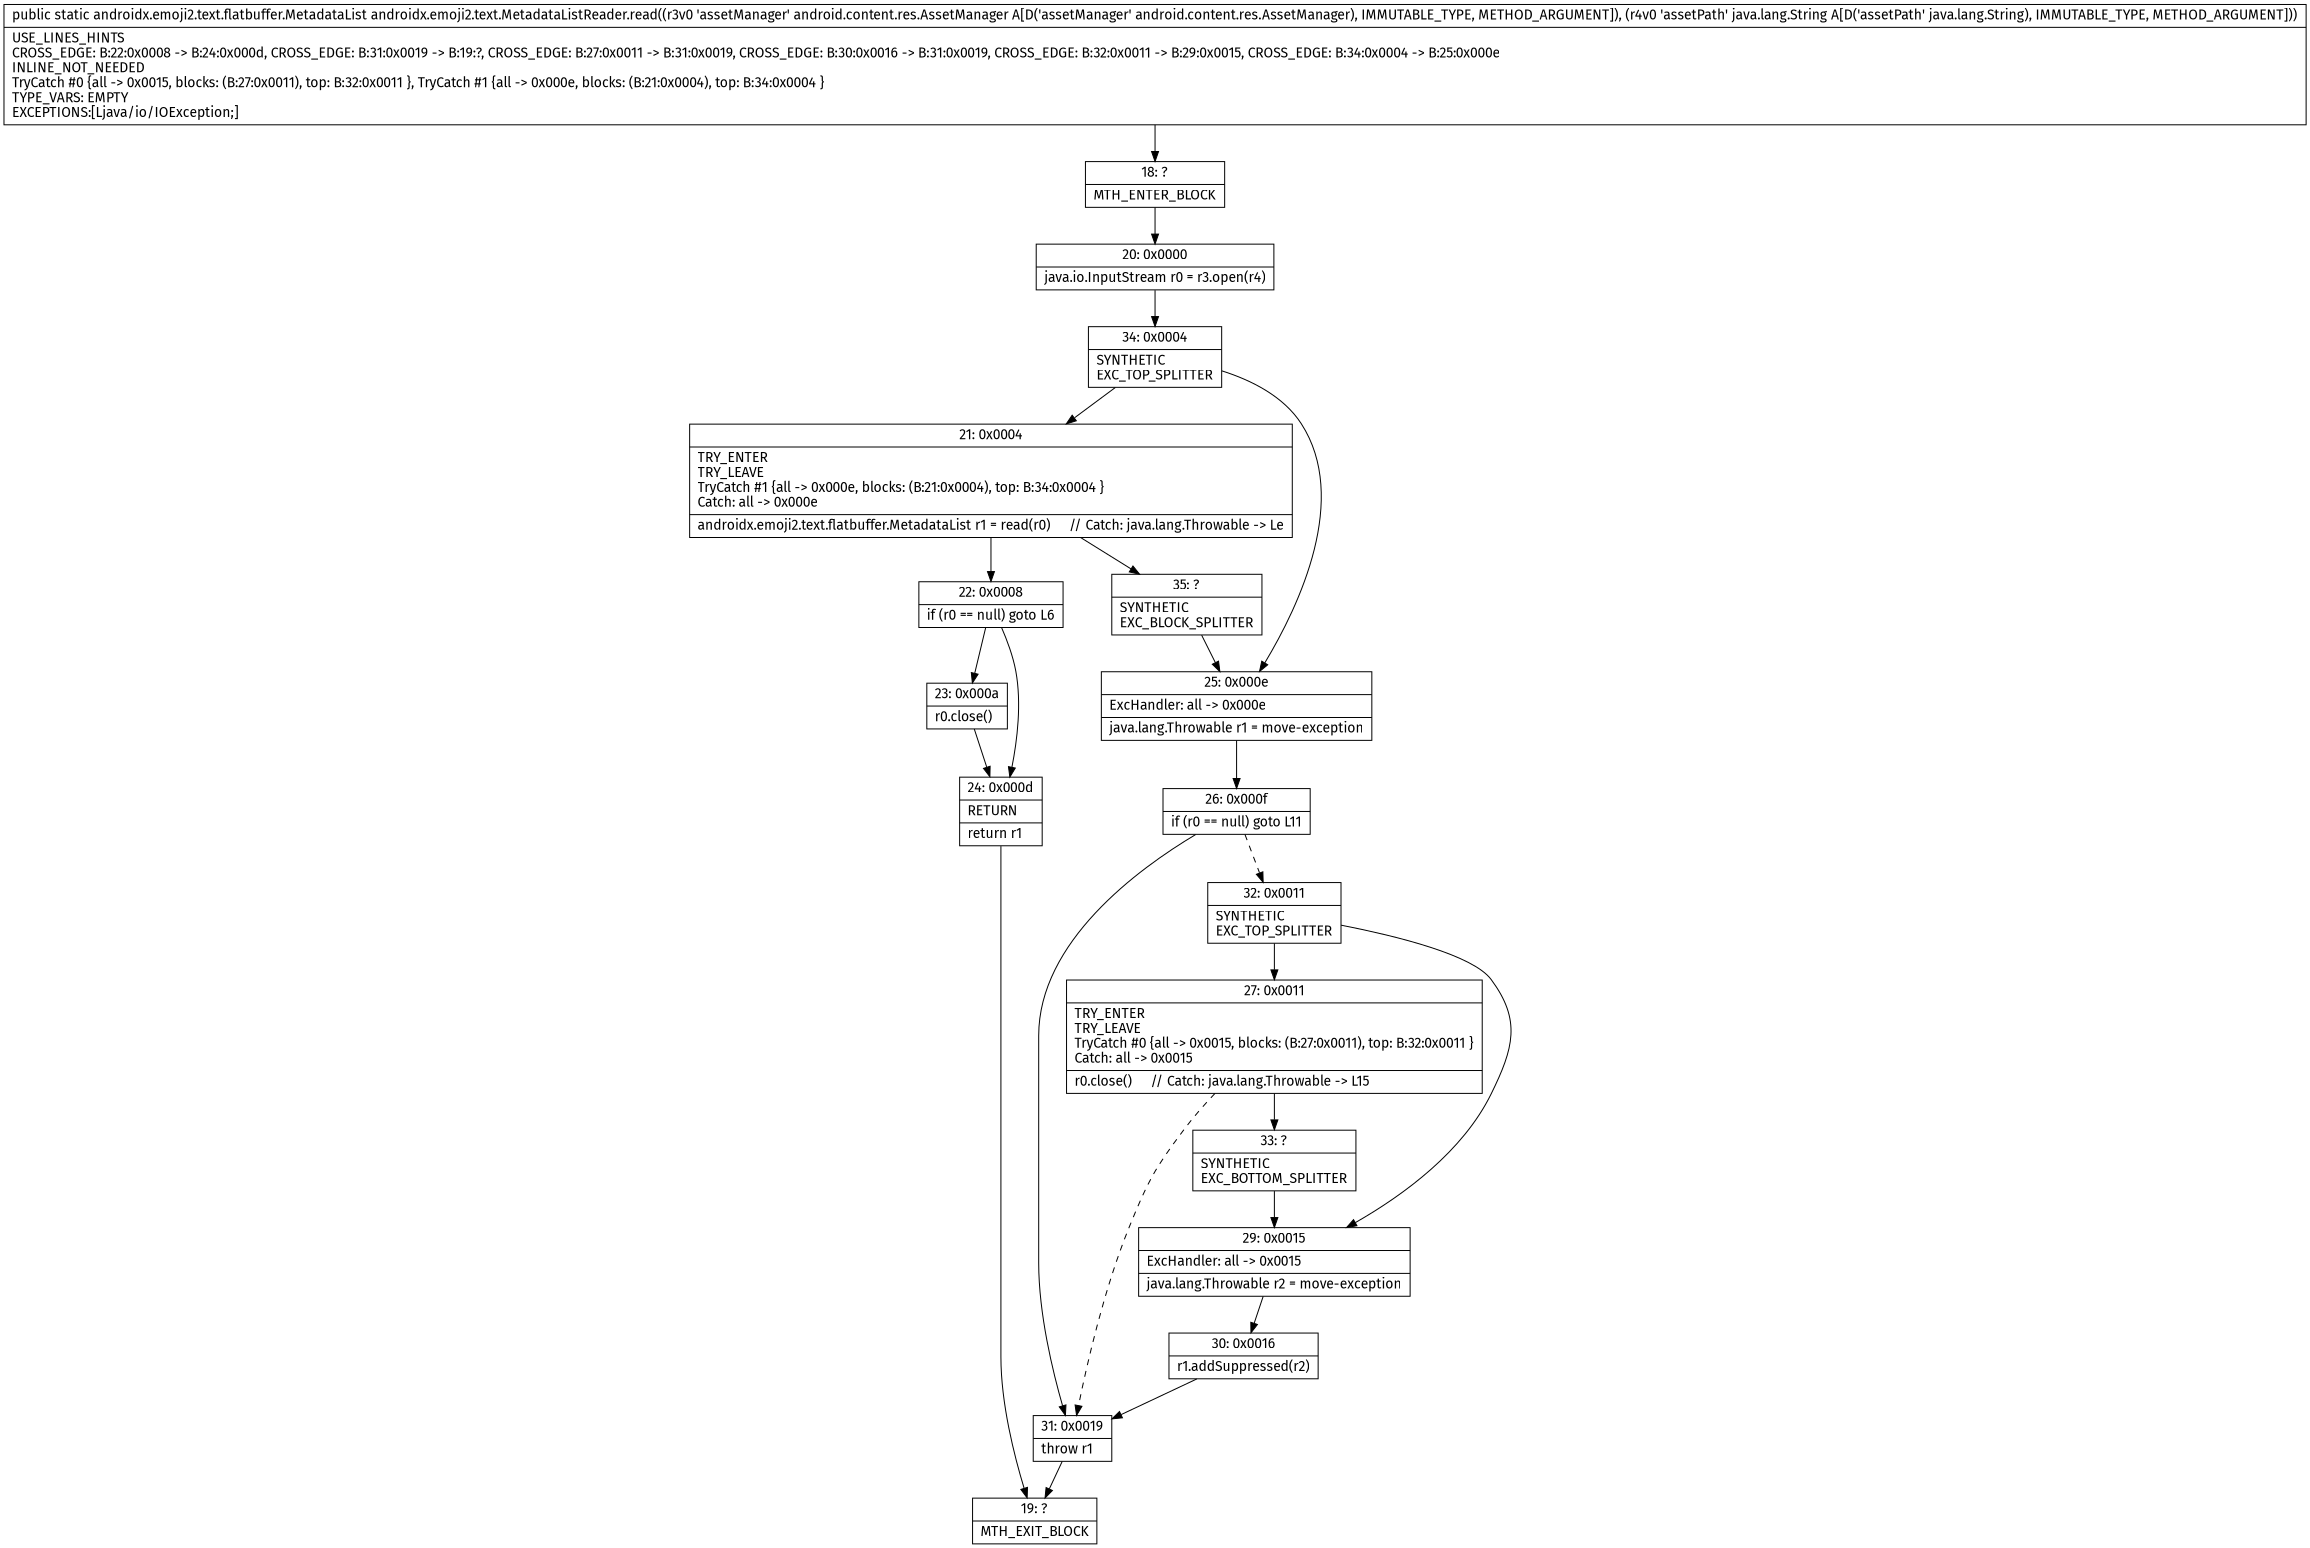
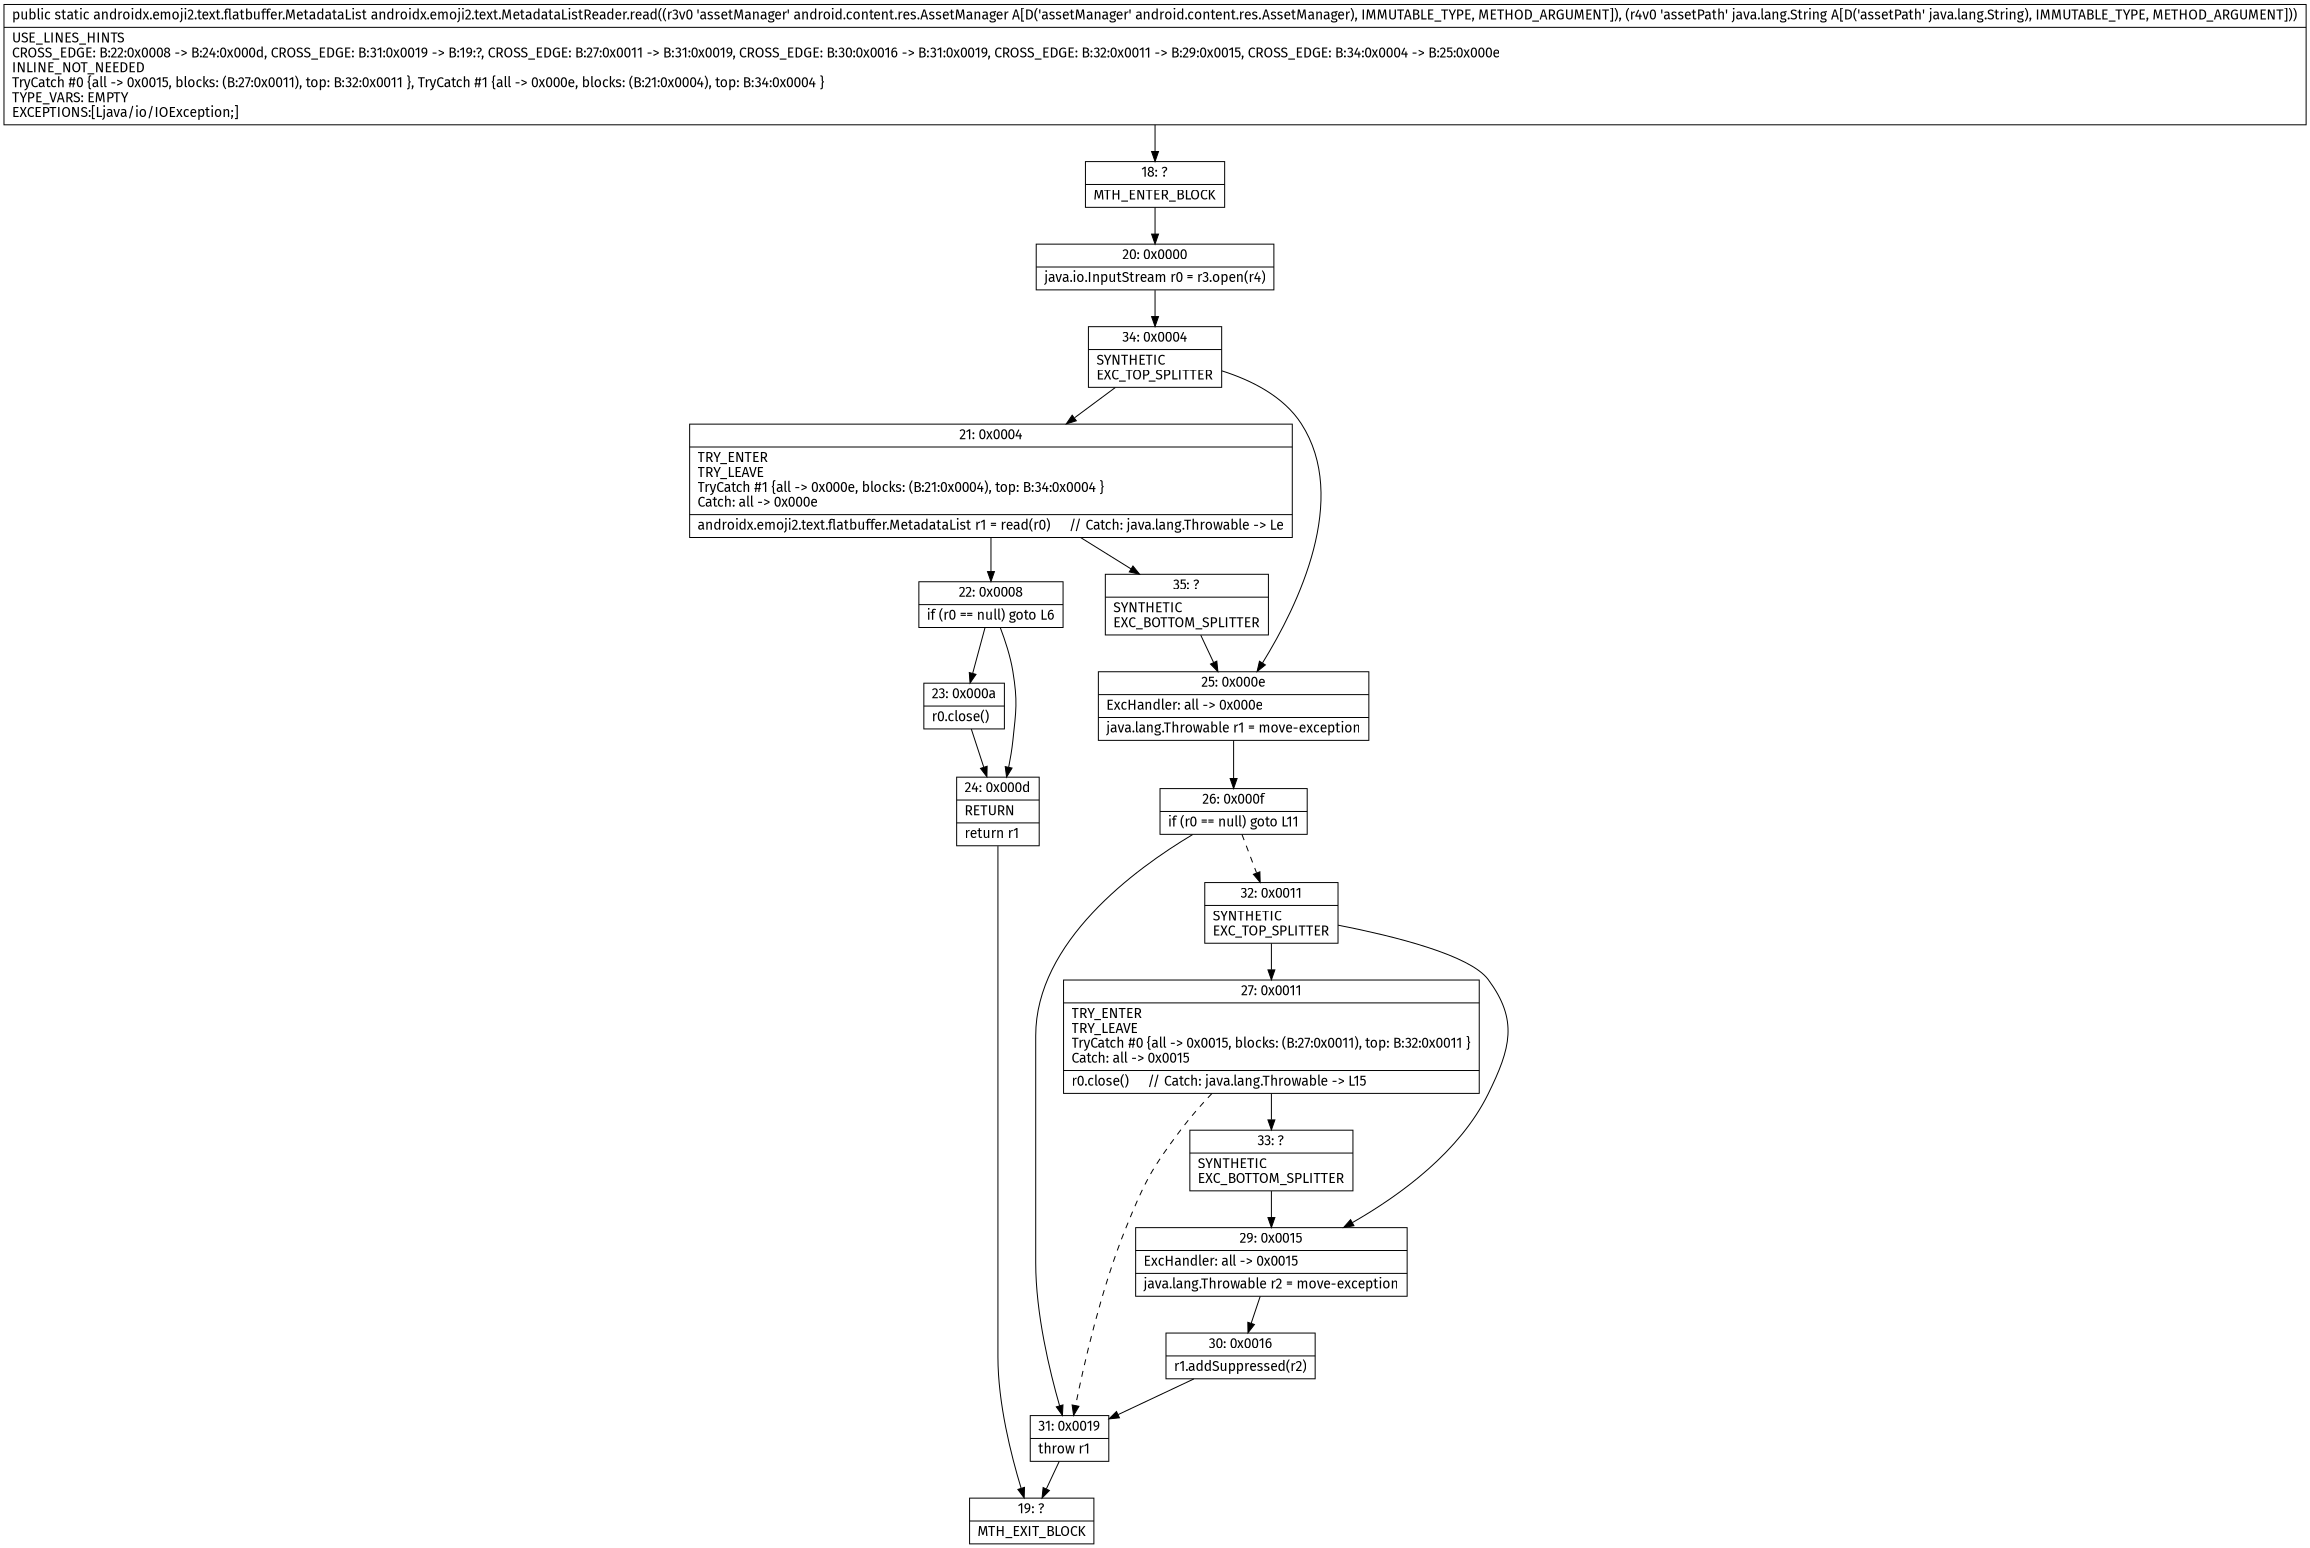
node "35: ?": text "EXC_BLOCK_SPLITTER" -> "EXC_BOTTOM_SPLITTER"
